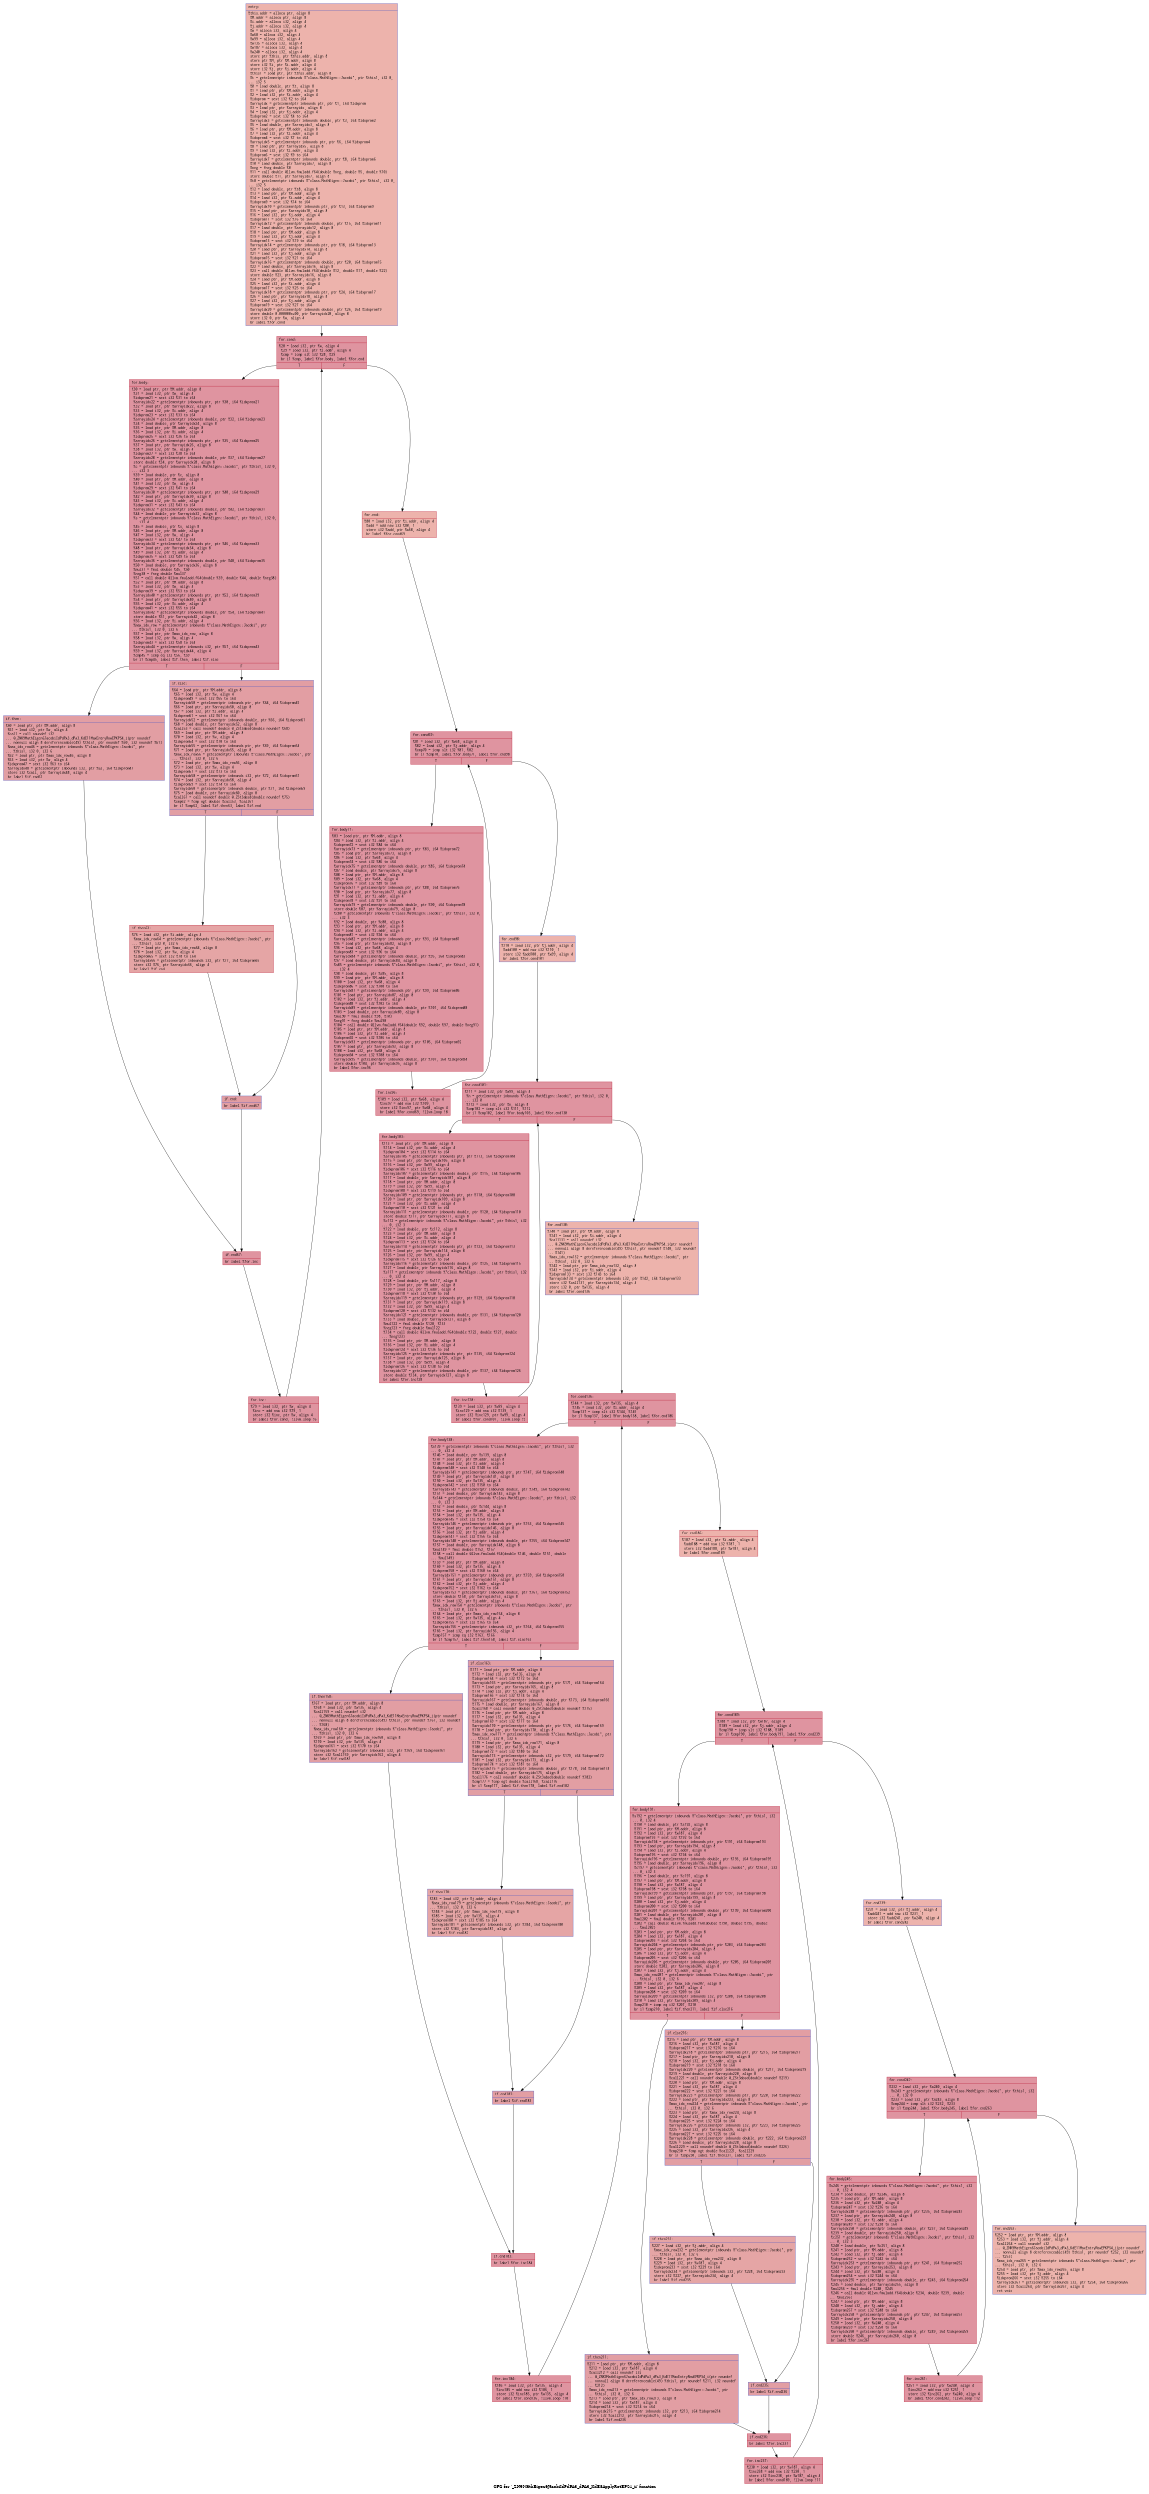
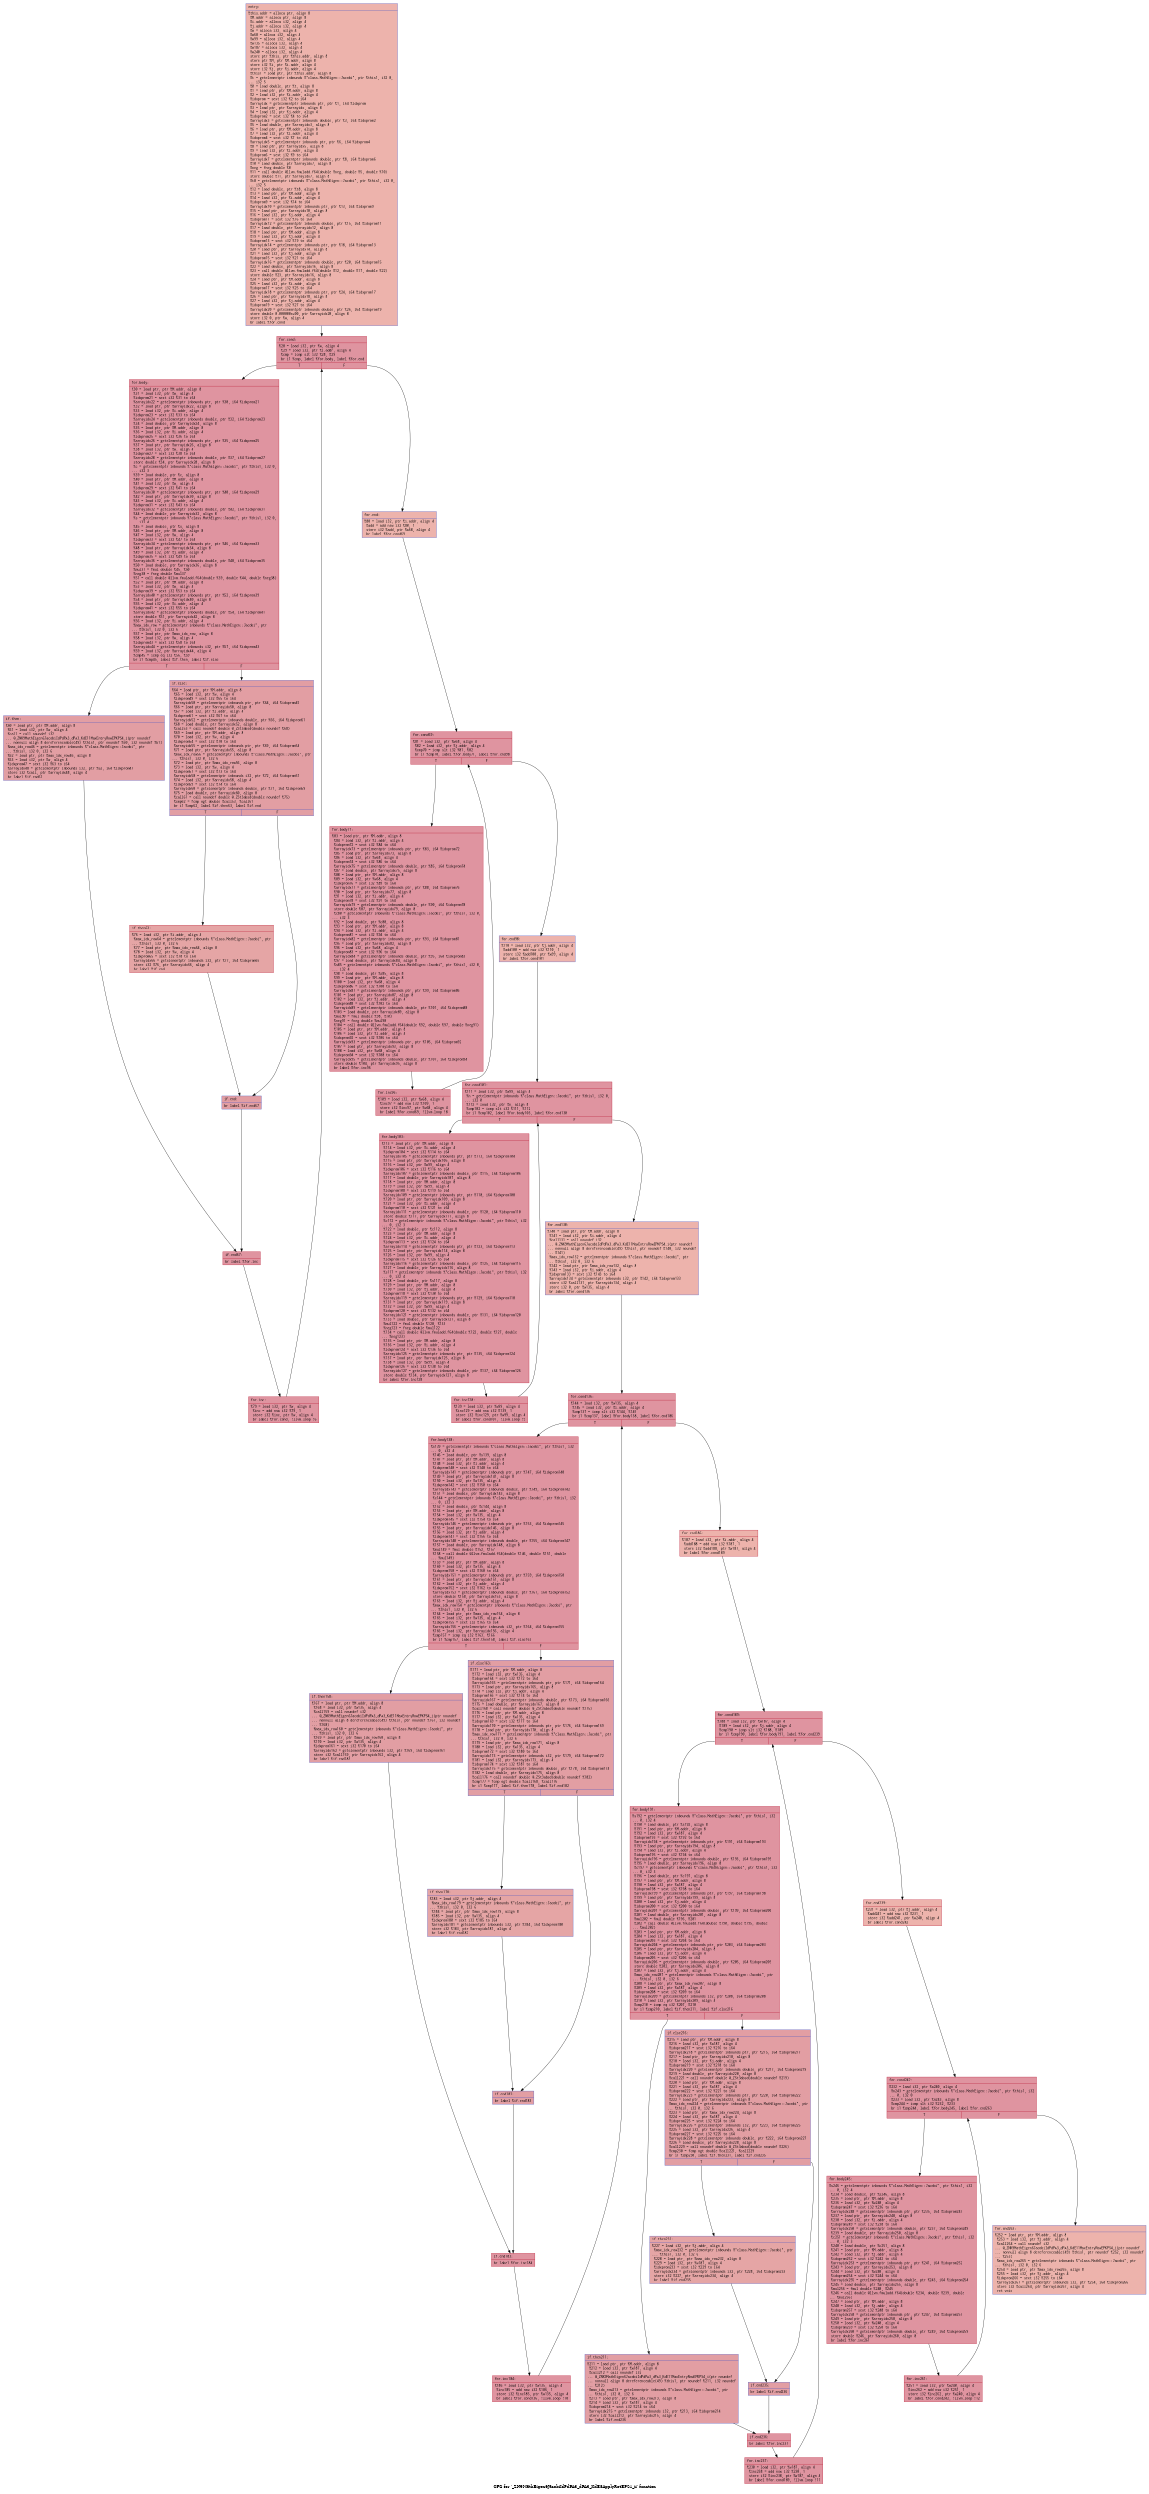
node "for.end:": color #b70d28ff -> #3d50c3ff
node "for.end239:": color #3d50c3ff -> #b70d28ff
